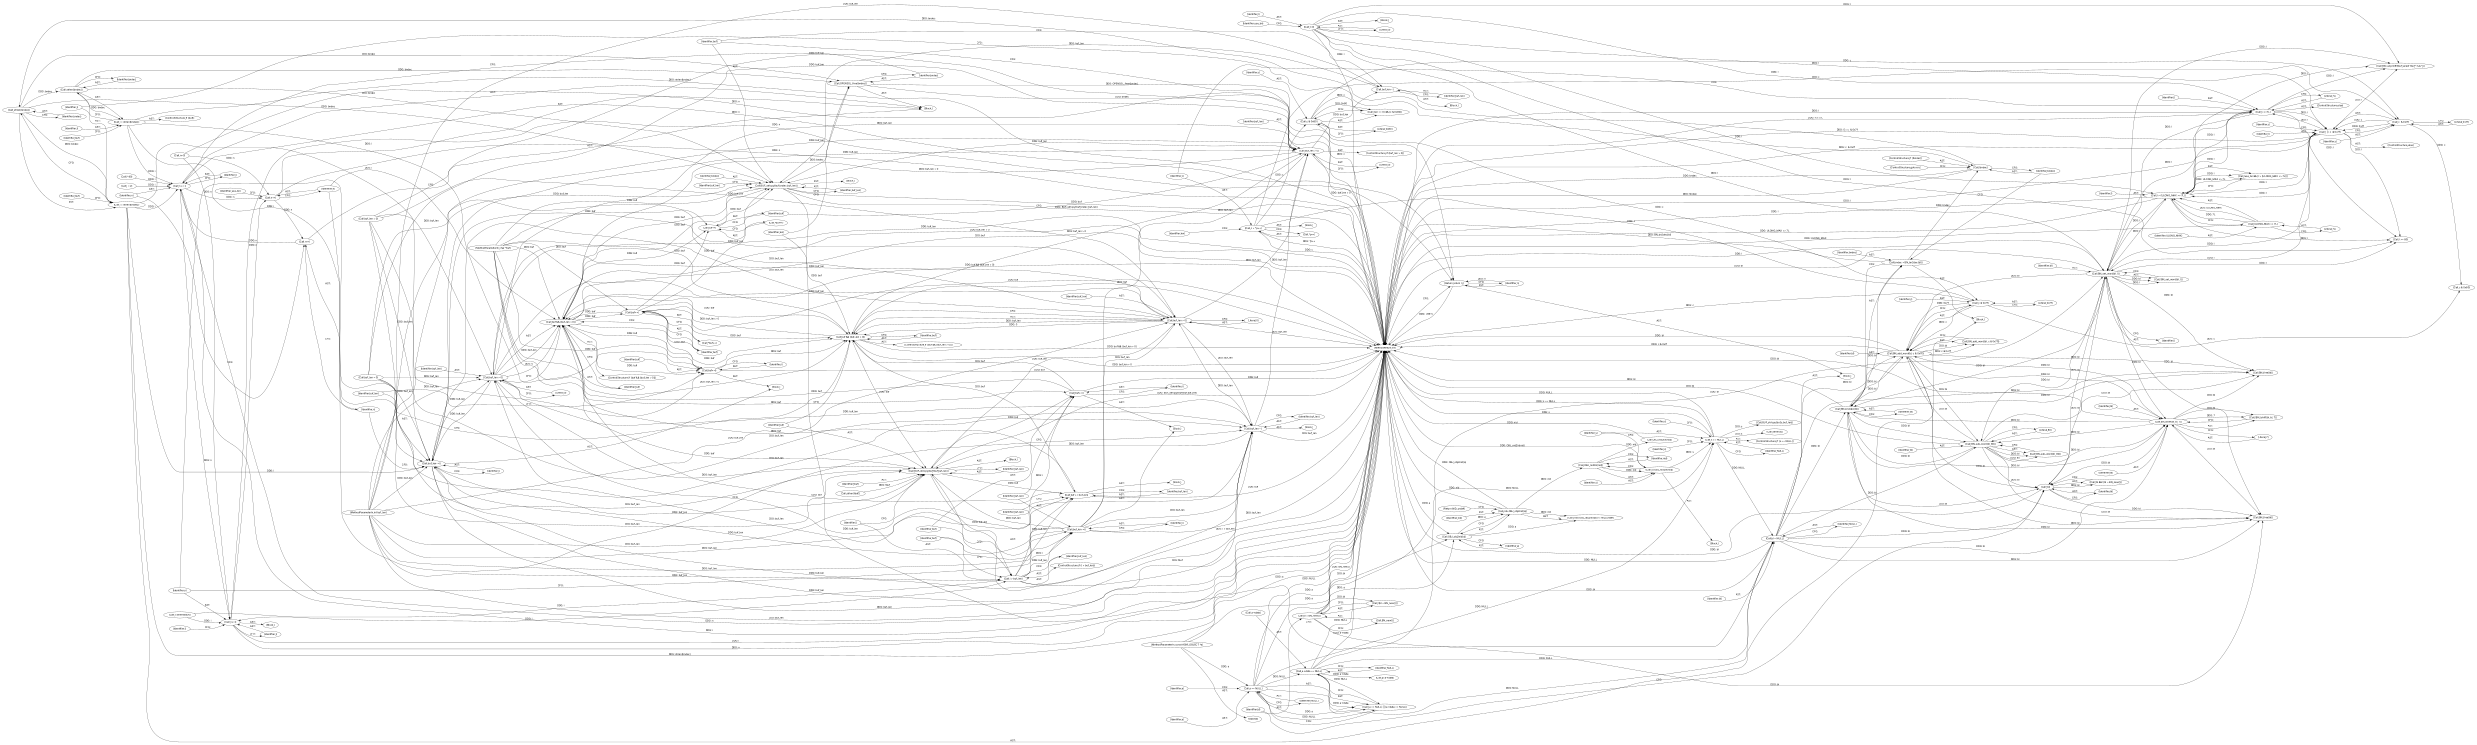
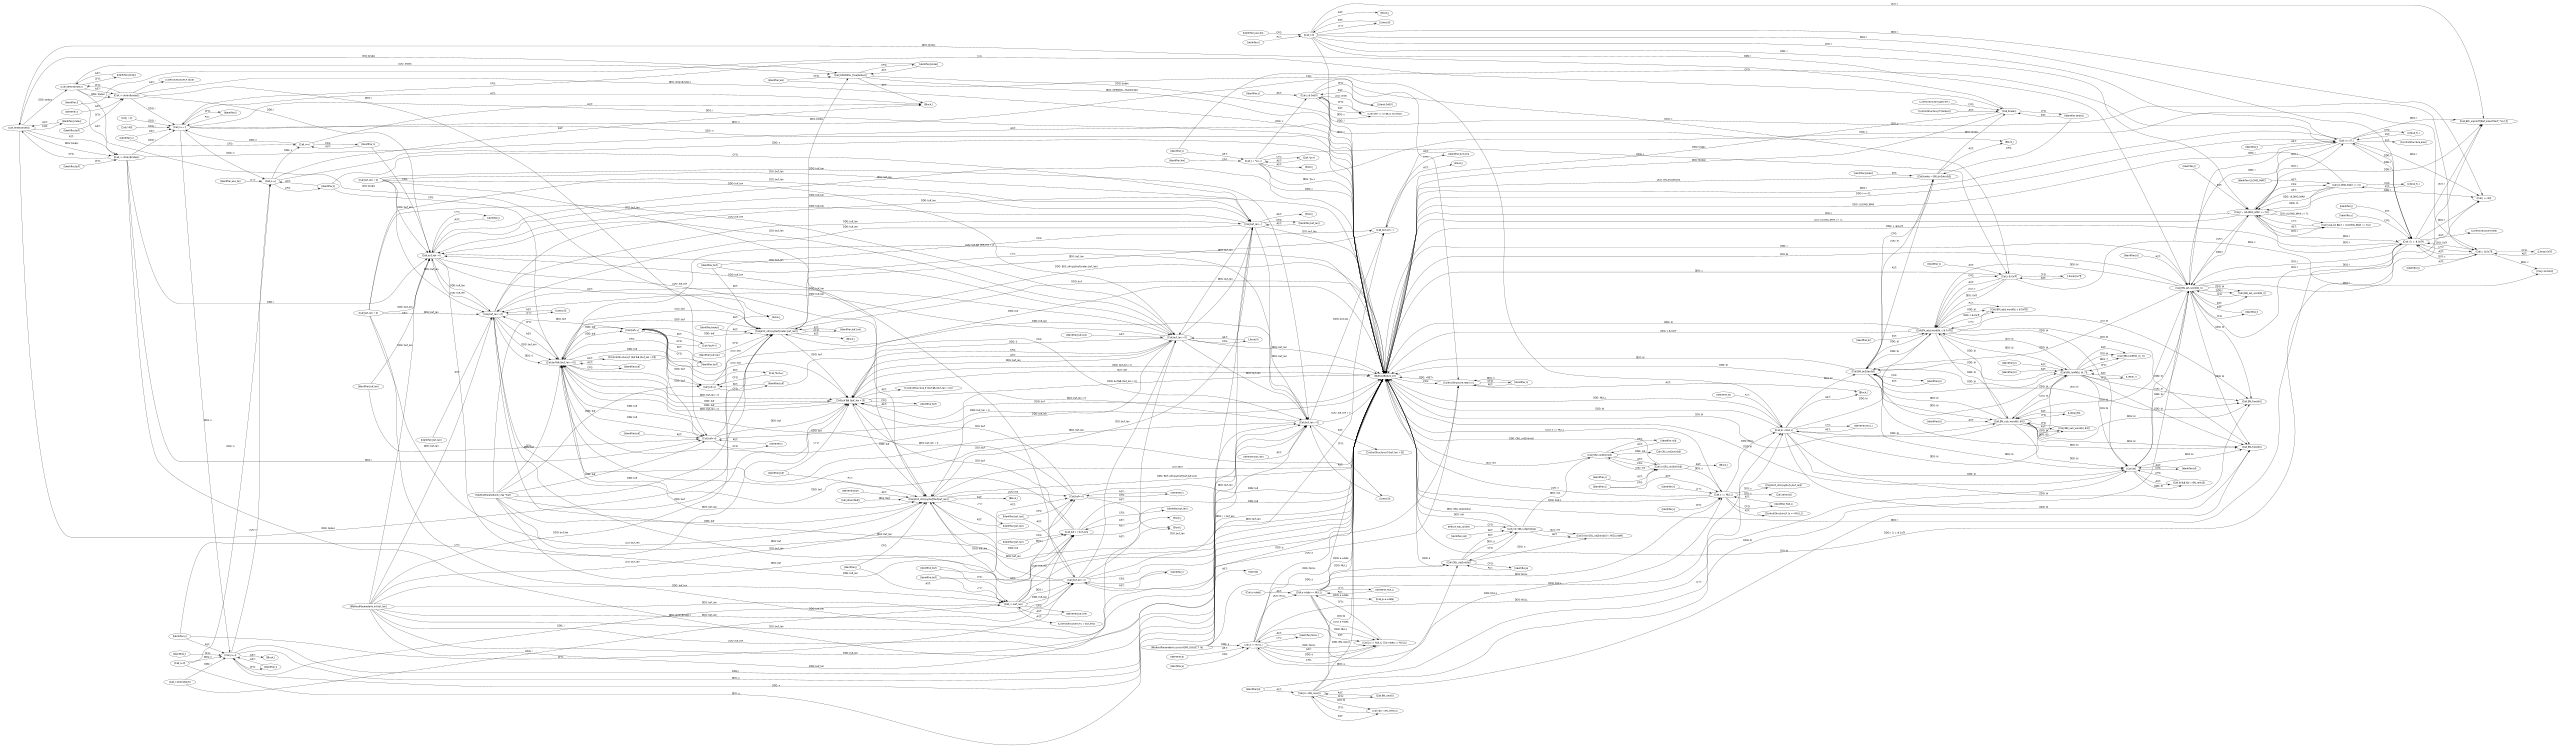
node "(Return,return n;)": label "(Return,return n;)" -> "(ControlStructure,return n;)"
edge "(Call,BN_set_word(bl, l))" -> "(Call,BN_lshift(bl, bl, 7))": removed, label "DDG: bl"
edge "(Call,OBJ_nid2sn(nid))" -> "(MethodReturn,int)": now "(Call,OBJ_nid2ln(nid))" -> "(MethodReturn,int)"
